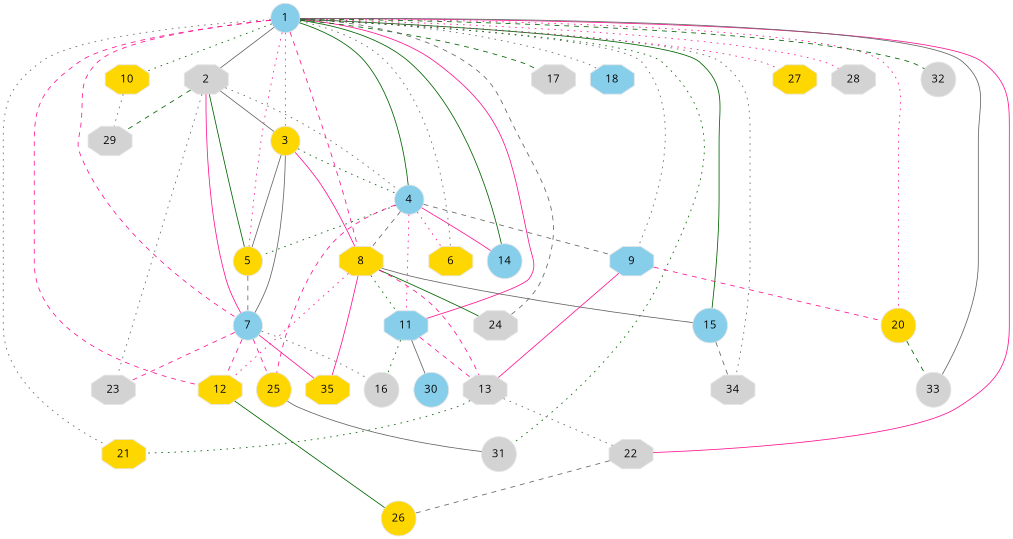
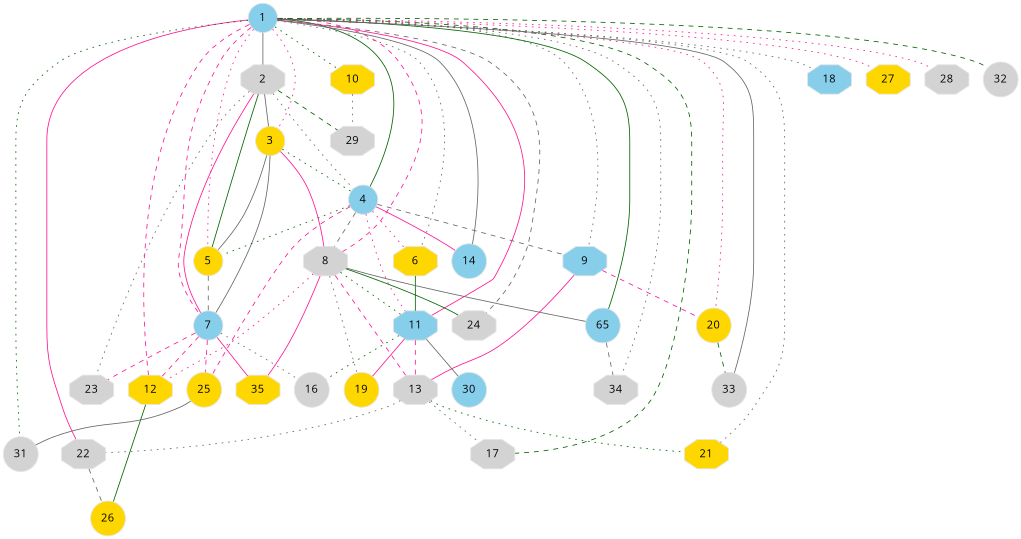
edge "1" -- "14": color darkgreen -> gray40
node "8": fillcolor gold -> lightgrey
edge "6" -- "11": added
node "15": label "15" -> "65"
node "19": added
edge "13" -- "17": added
